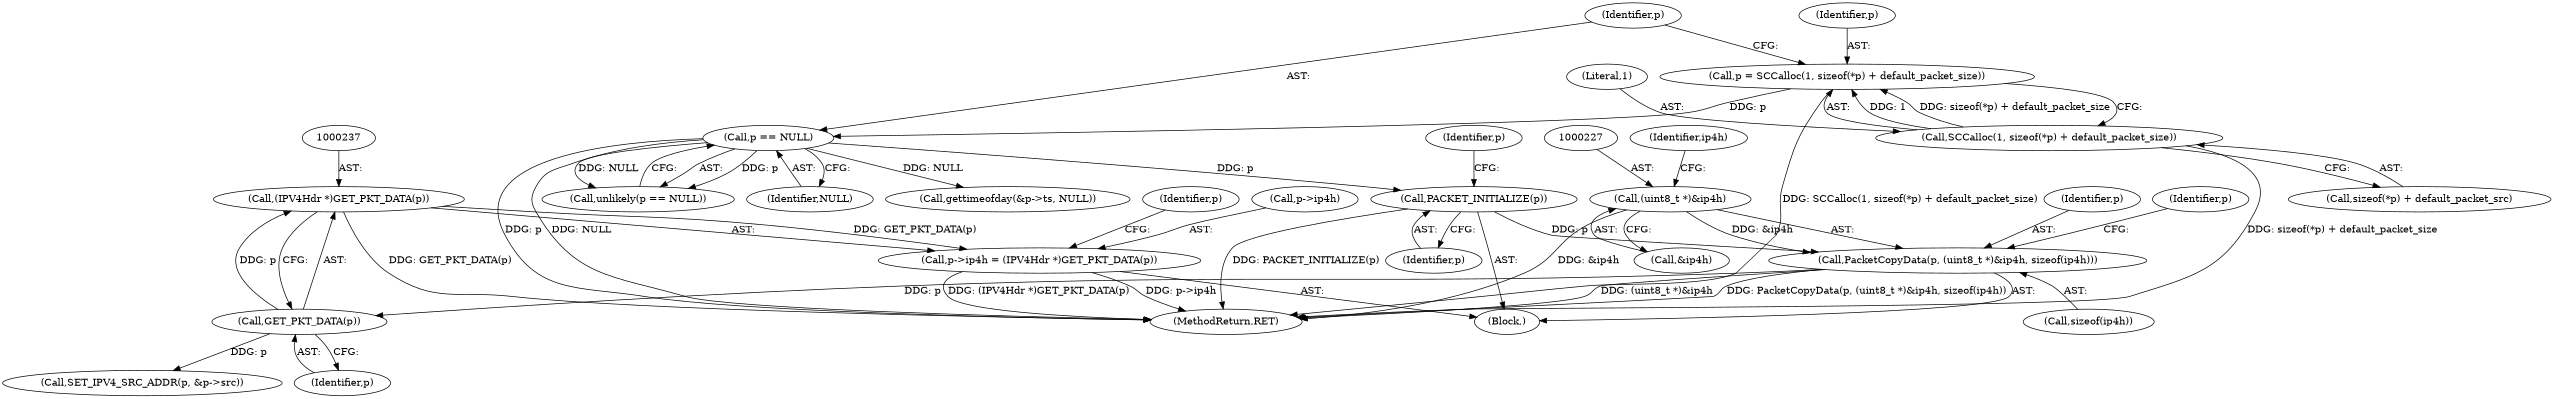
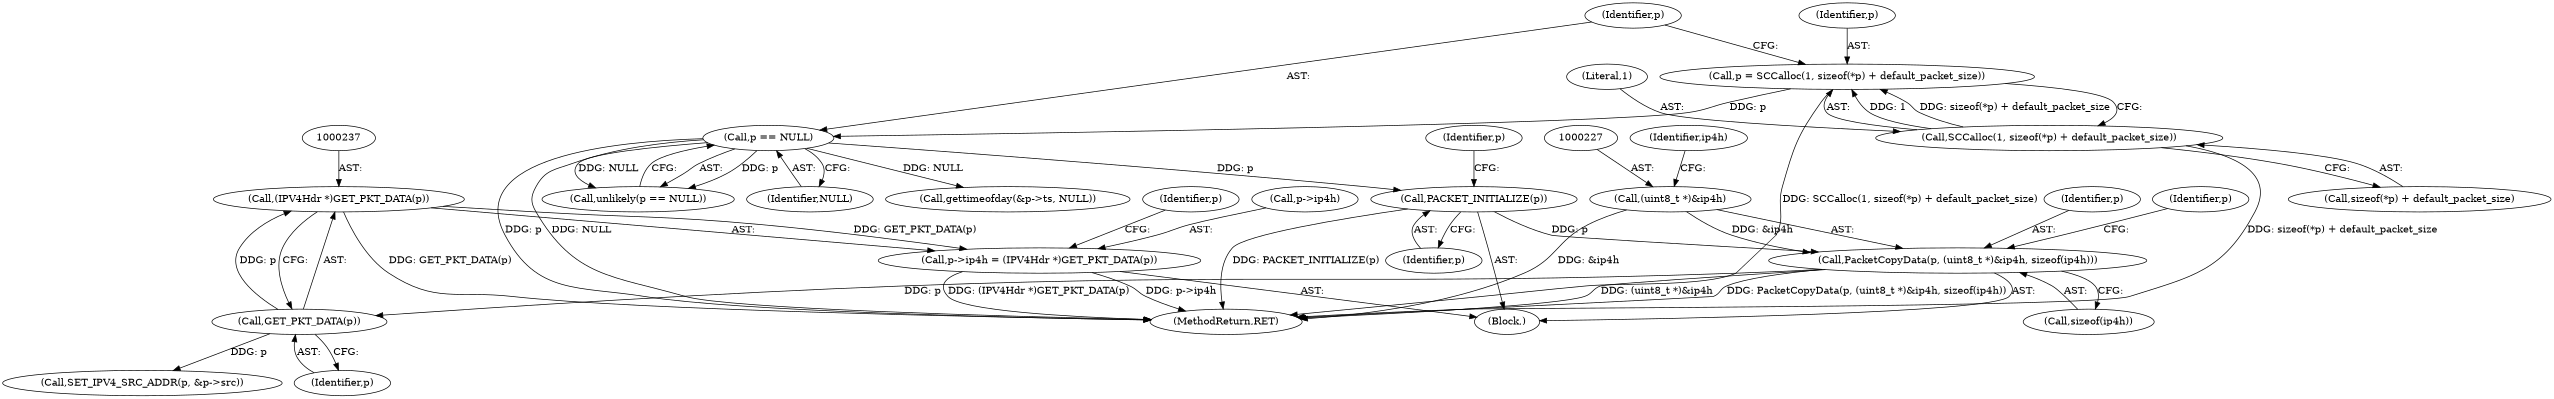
node "(Call,sizeof(*p) + default_packet_src)": label "(Call,sizeof(*p) + default_packet_src)" -> "(Call,sizeof(*p) + default_packet_size)"
node "(Call,&ip4h)": removed
edge "(Call,PacketCopyData(p, (uint8_t *)&ip4h, sizeof(ip4h)))" -> "(Call,sizeof(ip4h))": added, label "CFG:"
